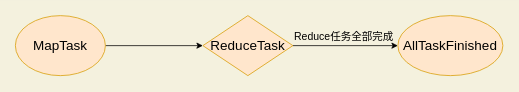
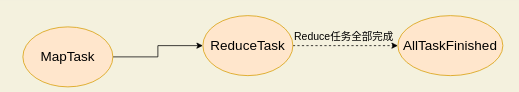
node "MapTask": moved (60, 45) -> (68, 57)
node "ReduceTask": shape diamond -> ellipse
edge "ReduceTask" -> "AllTaskFinished": style solid -> dashed
